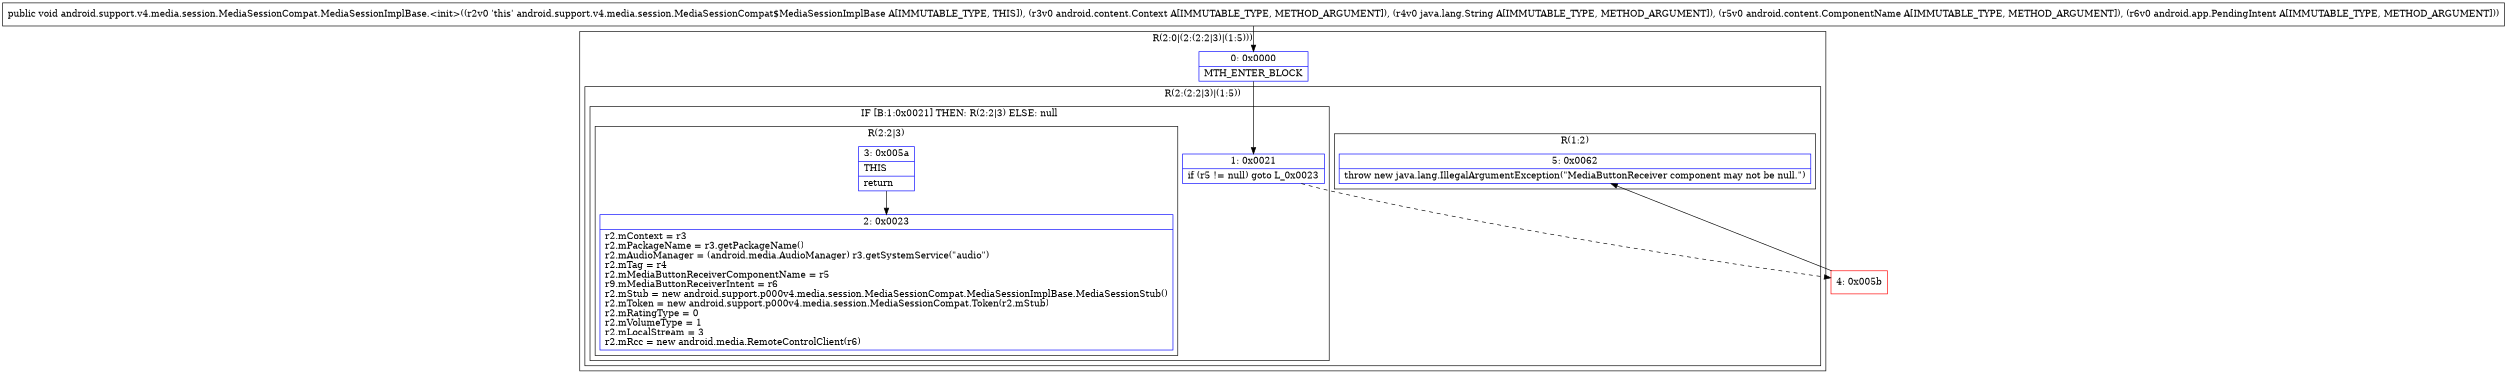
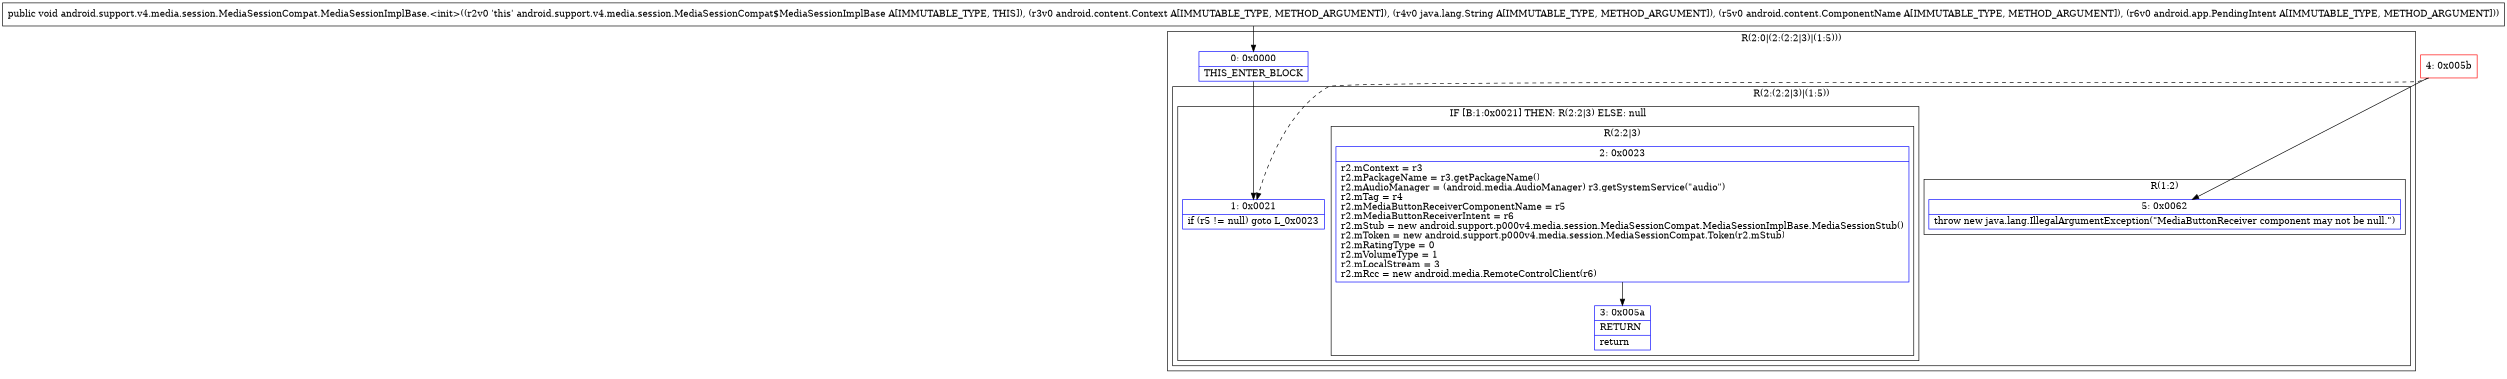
node "0: 0x0000": text "MTH_ENTER_BLOCK" -> "THIS_ENTER_BLOCK"
node "3: 0x005a": text "THIS" -> "RETURN"
edge "3: 0x005a" -> "2: 0x0023": reversed
edge "1: 0x0021" -> "4: 0x005b": reversed
node "2: 0x0023": text "r9.mMediaButtonReceiverIntent = r6" -> "r2.mMediaButtonReceiverIntent = r6"
